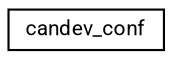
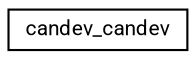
node "candev_conf": label "candev_conf" -> "candev_candev"
